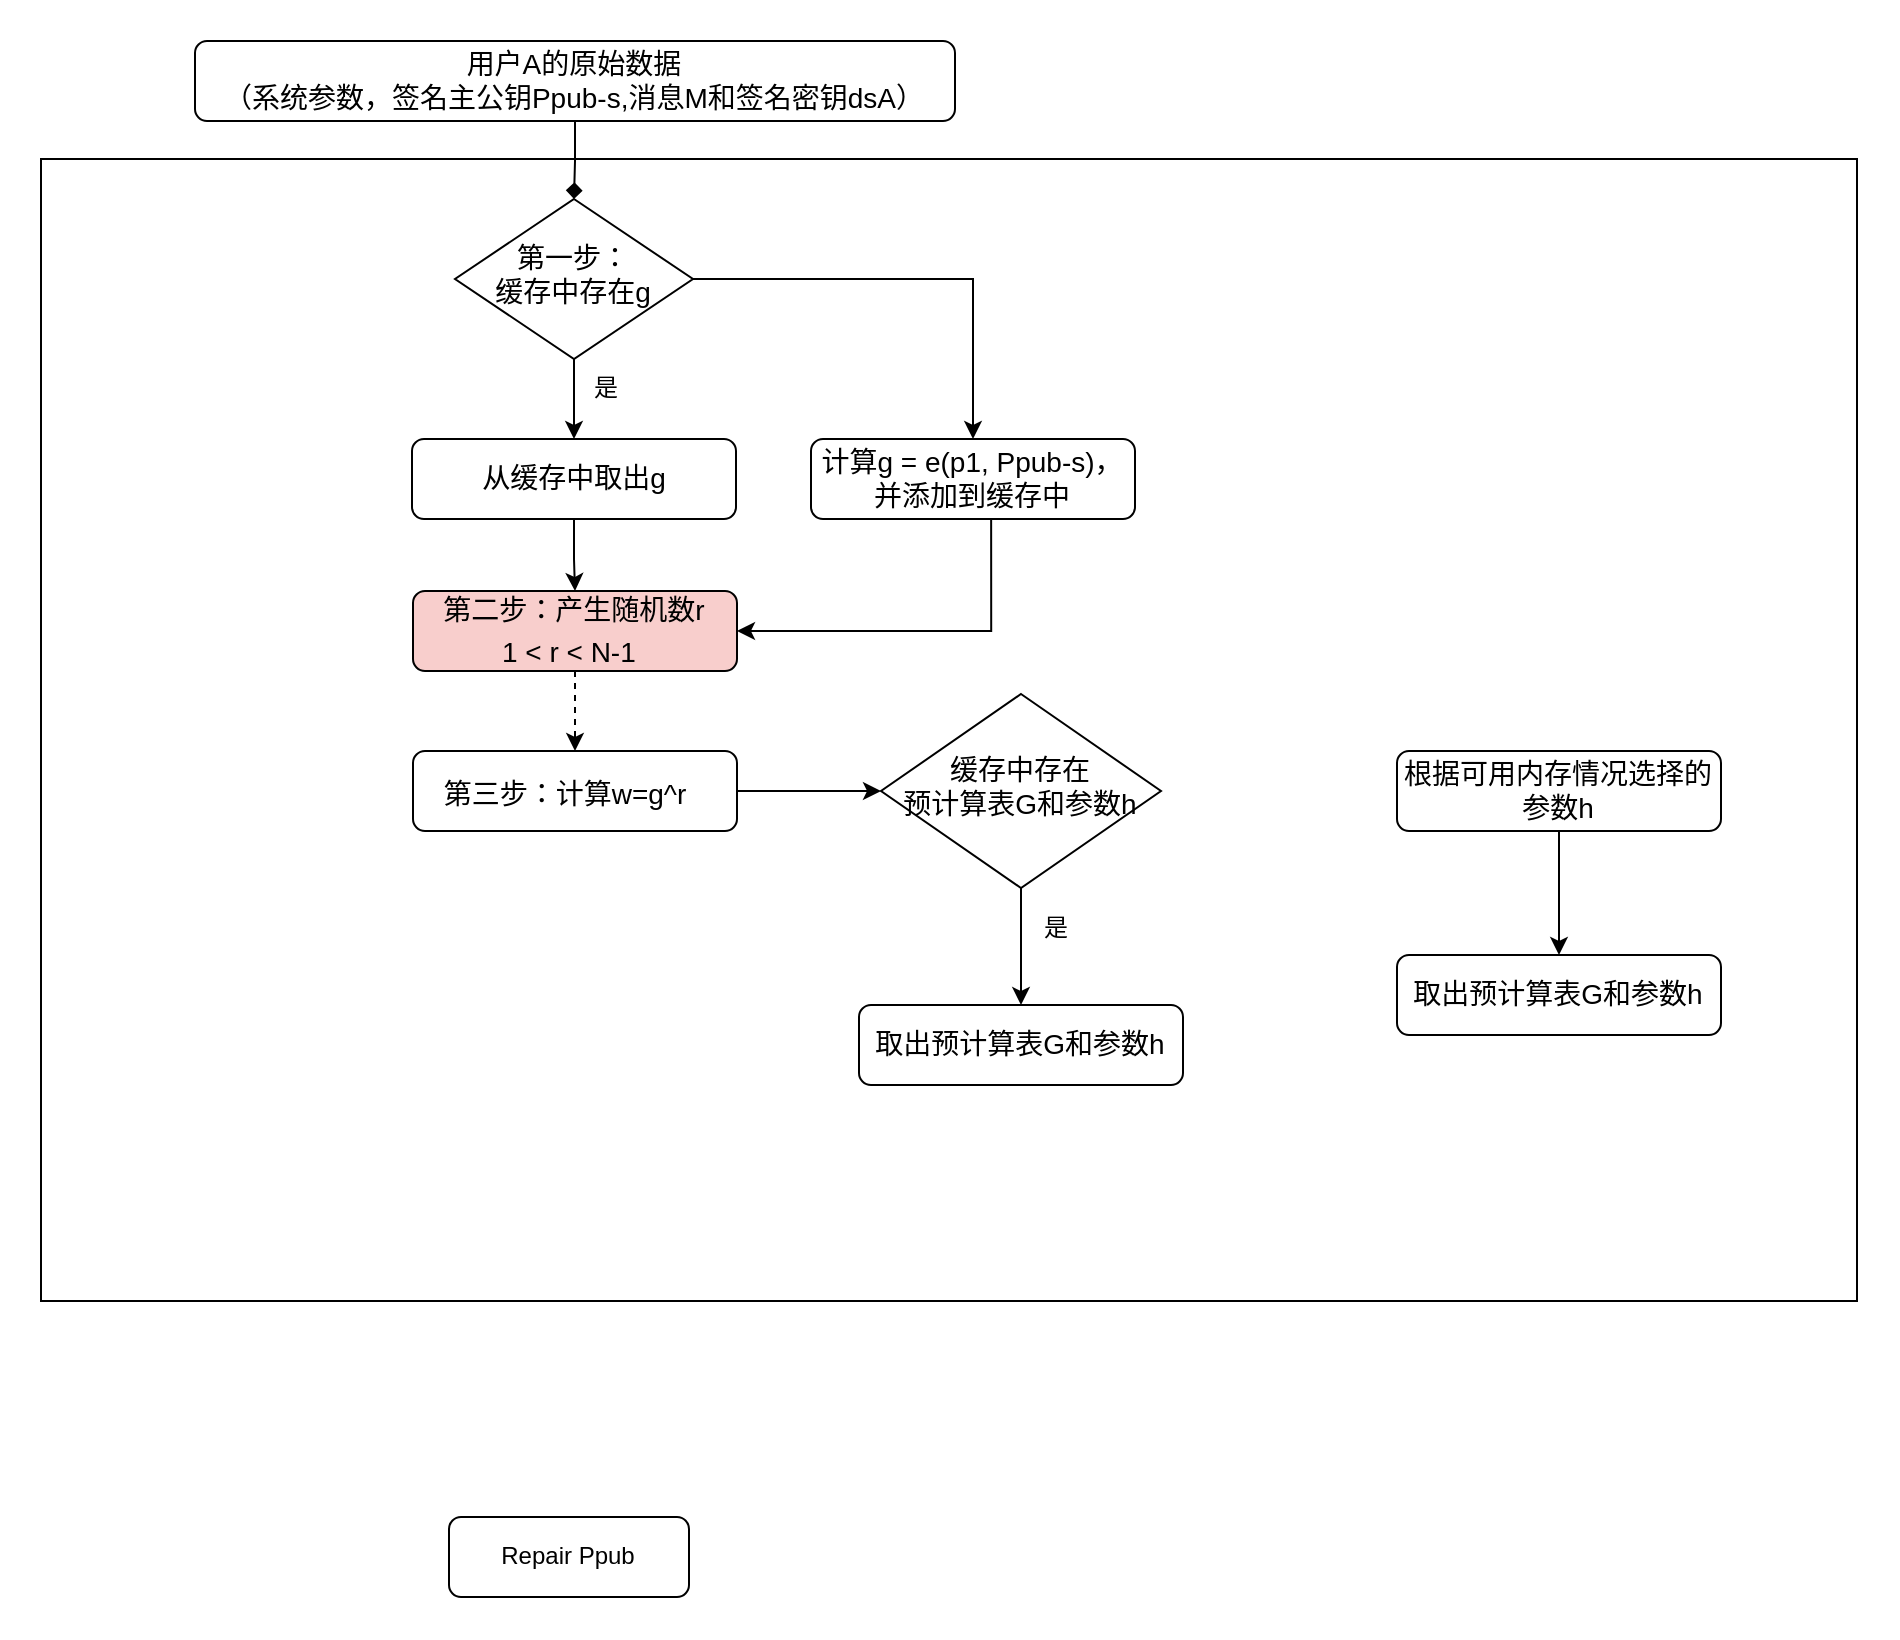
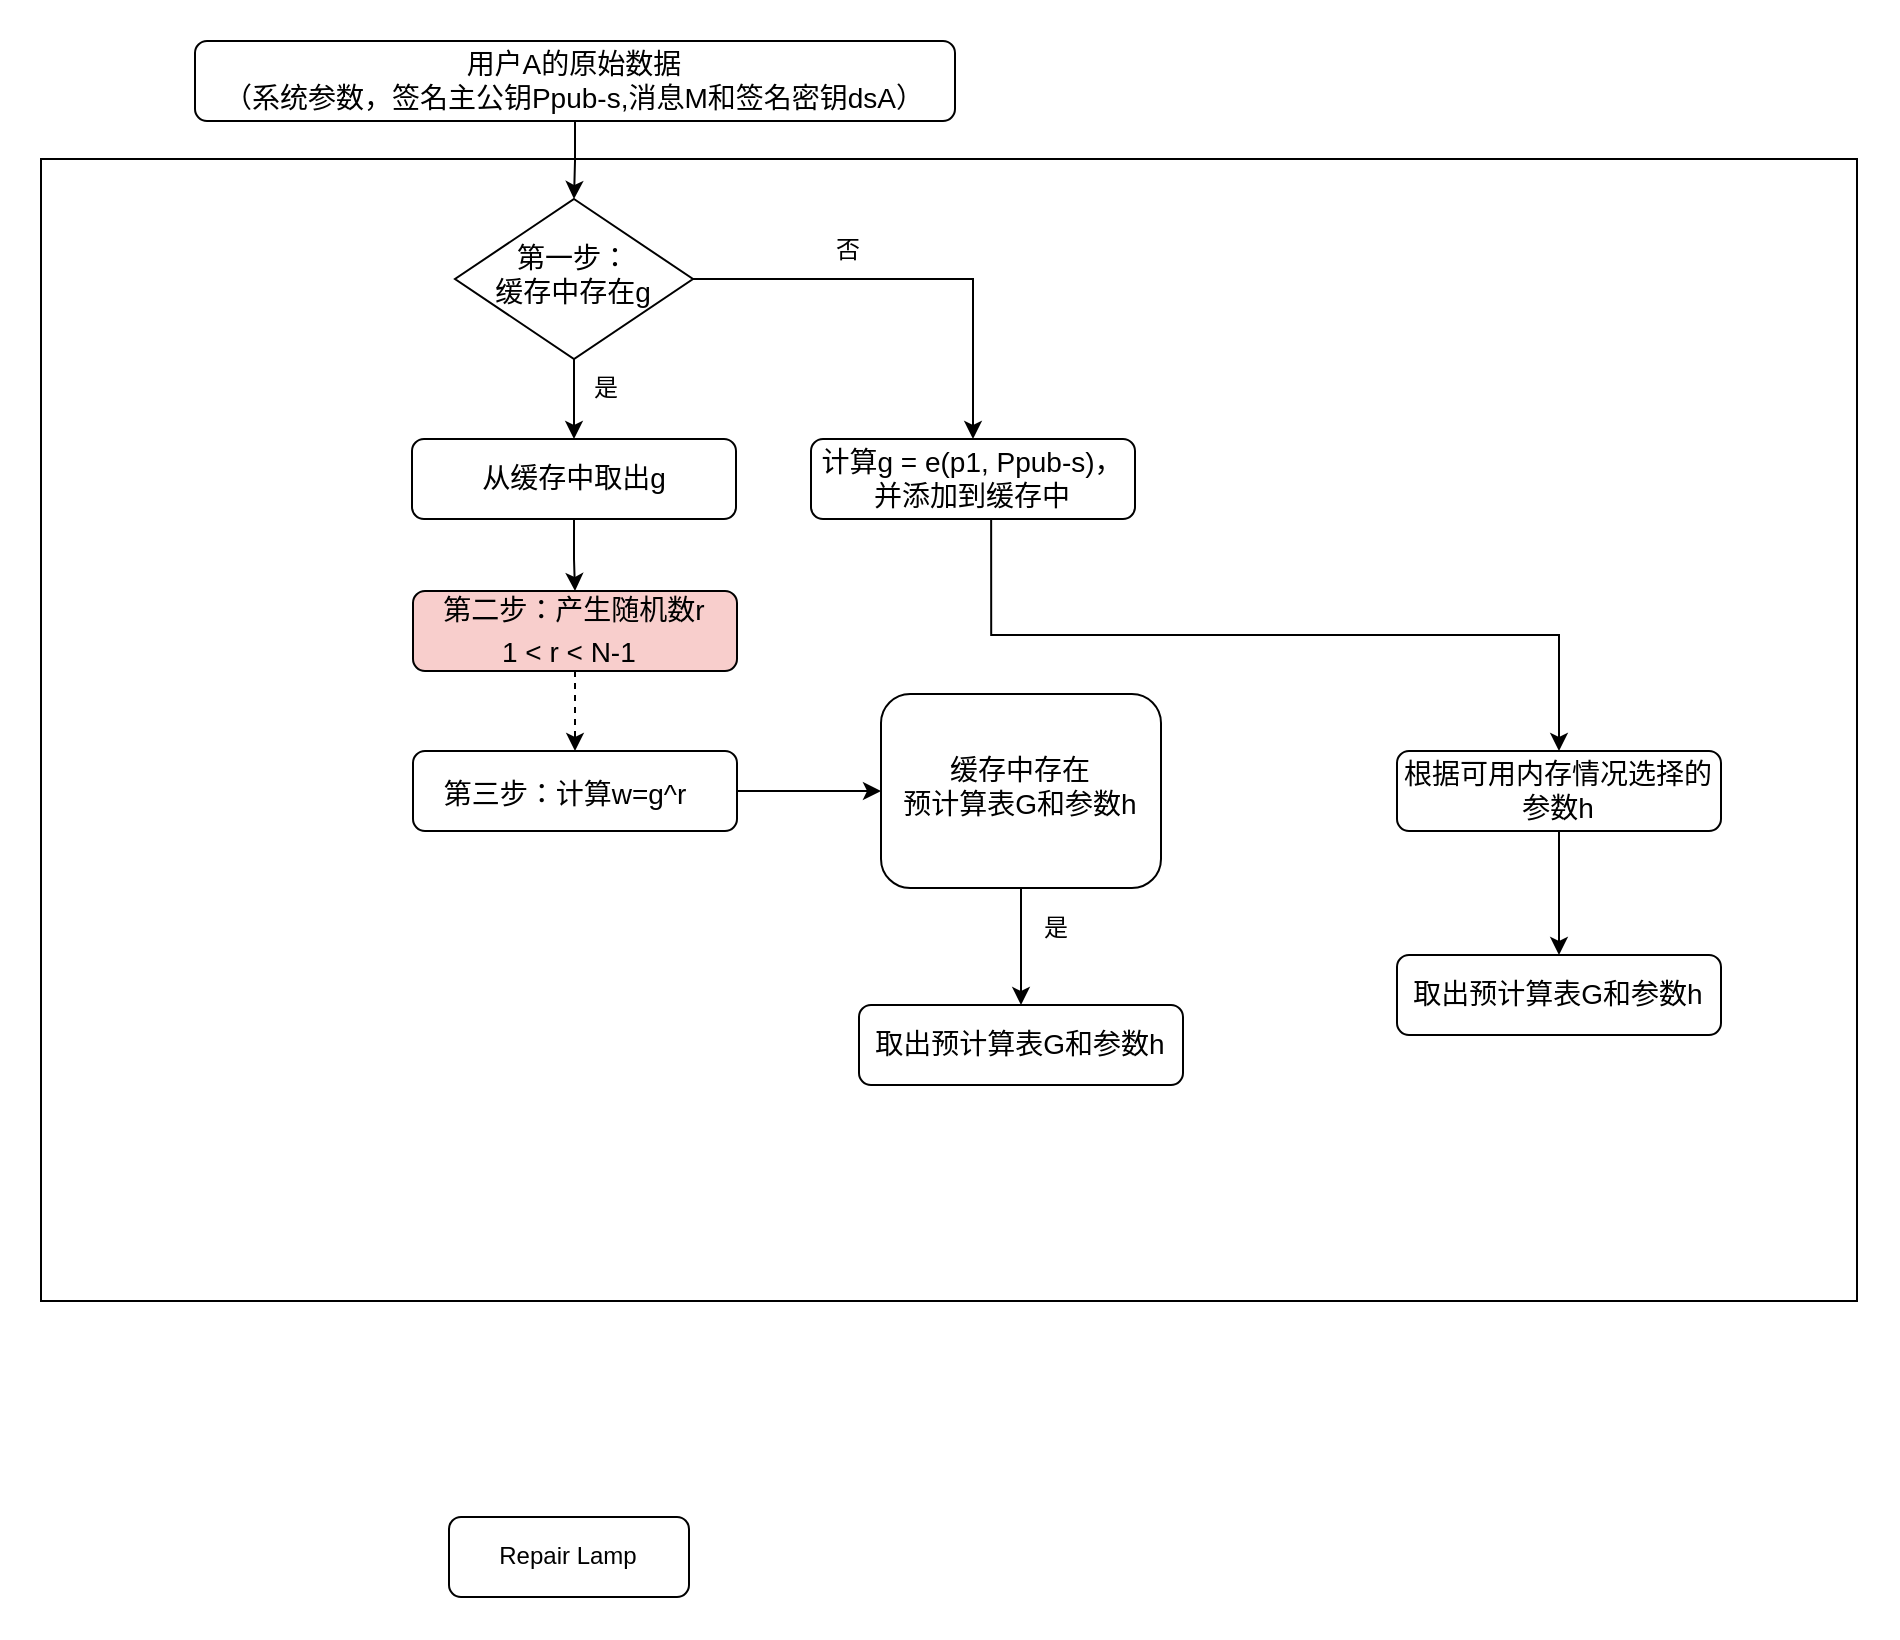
edge "用户A的原始数据 （系统参数，签名主公钥Ppub-s,消息M和签名密钥dsA）" -> "第一步： 缓存中存在g": arrowhead diamond -> classic
node "否": added
edge "计算g = e(p1, Ppub-s)，并添加到缓存中" -> "第二步：产生随机数r 1 < r < N-1": now "计算g = e(p1, Ppub-s)，并添加到缓存中" -> "根据可用内存情况选择的参数h"
node "缓存中存在 预计算表G和参数h": shape diamond -> rounded rectangle
node "Repair Ppub": label "Repair Ppub" -> "Repair Lamp"
